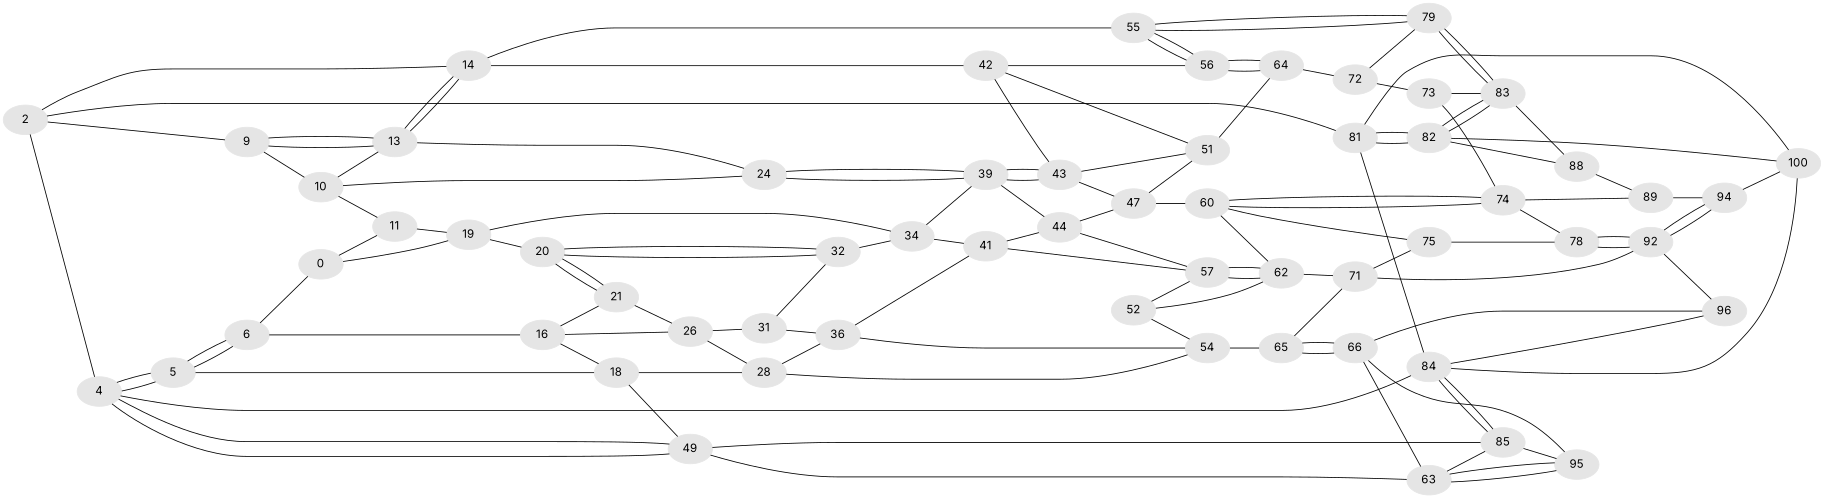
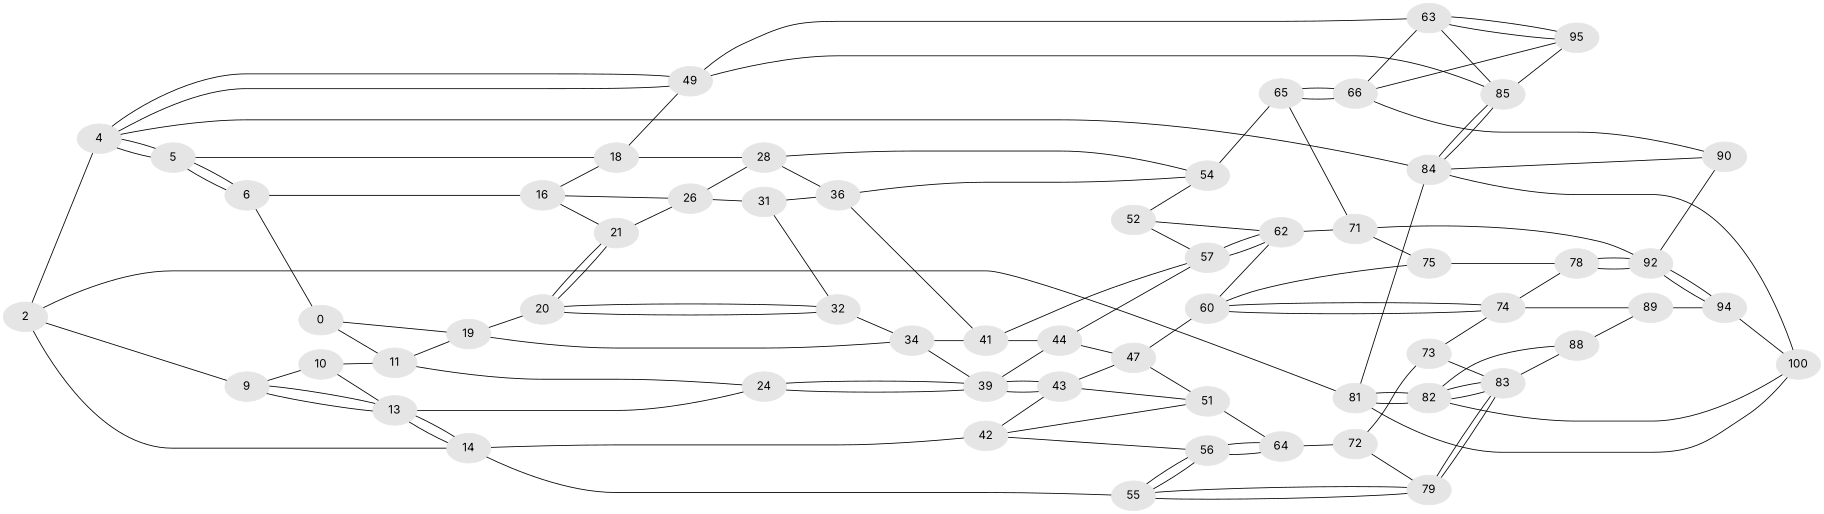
edge "24" -- "10": now "24" -- "11"
node "96": label "96" -> "90"
